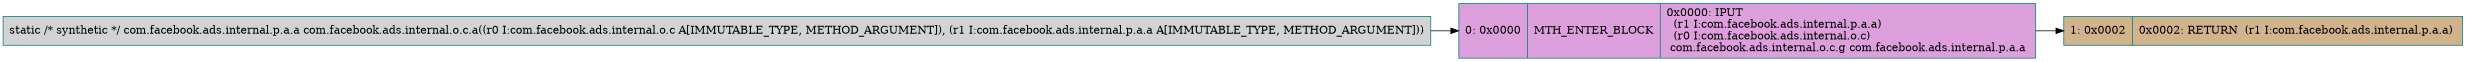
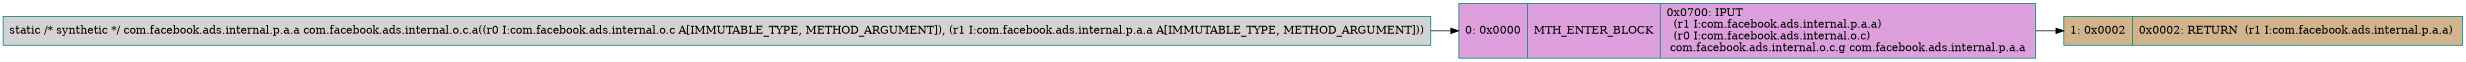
node "0: 0x0000": text "0x0000: IPUT" -> "0x0700: IPUT"
